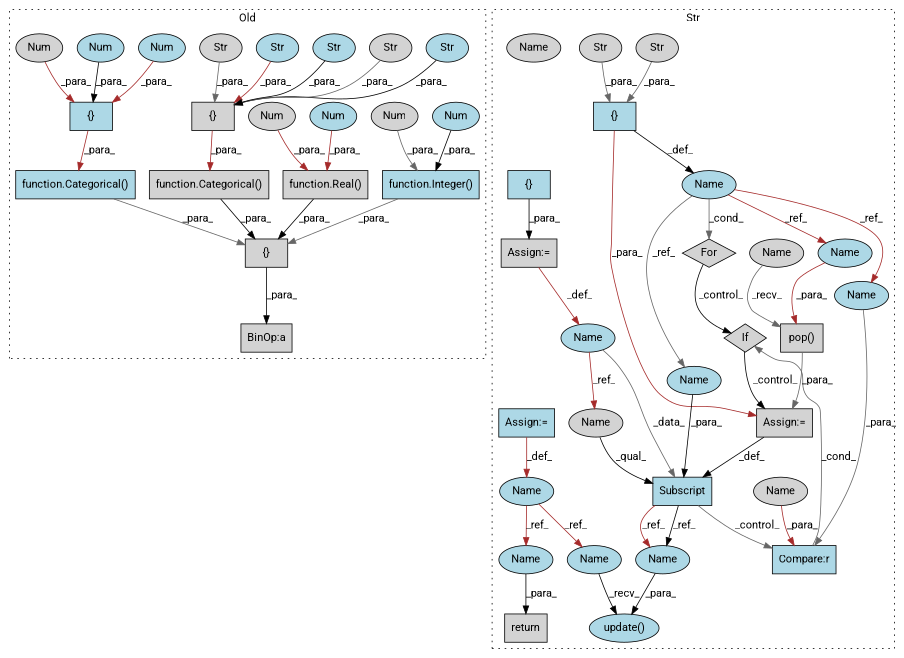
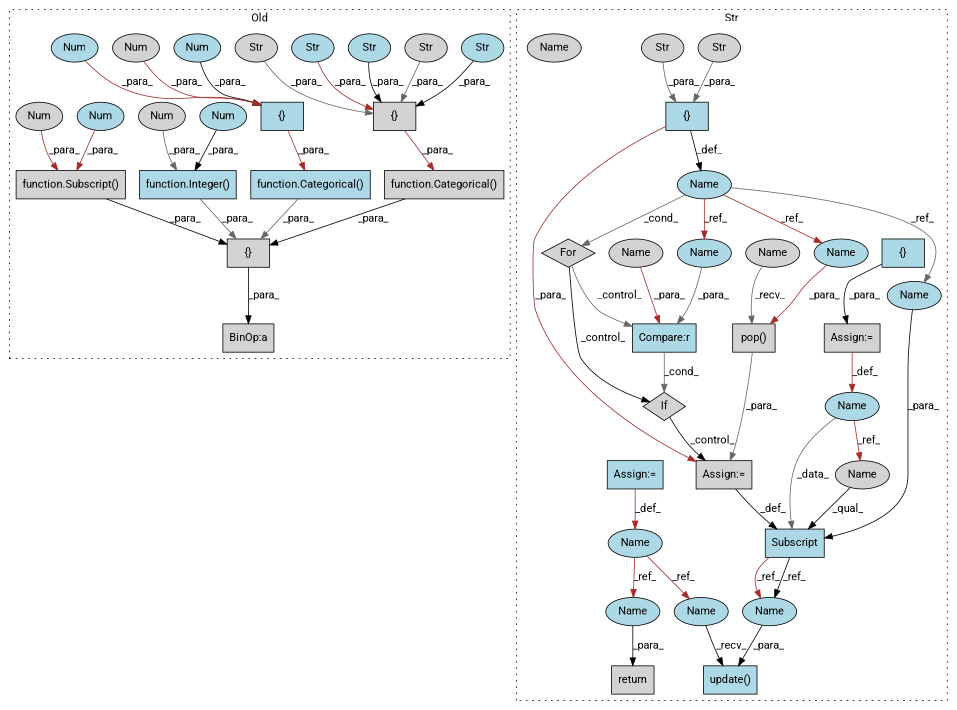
node "function.Real()": label "function.Real()" -> "function.Subscript()"
edge "Subscript" -> "Compare:r": now "For" -> "Compare:r"
node "update()": shape ellipse -> box
